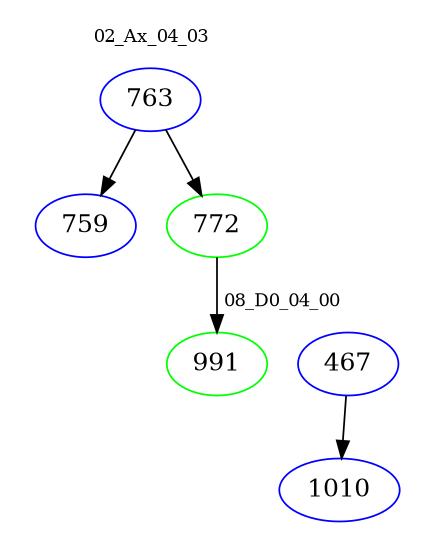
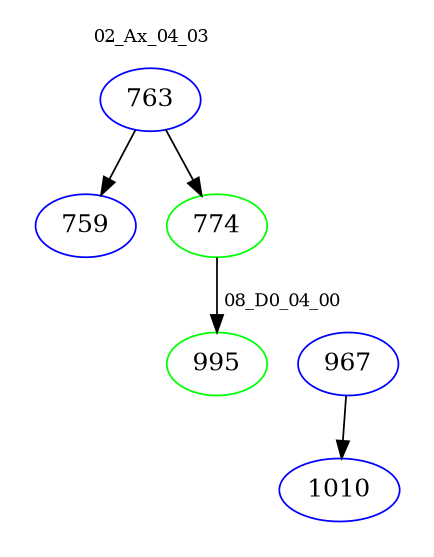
node "772": label "772" -> "774"
node "991": label "991" -> "995"
node "467": label "467" -> "967"
